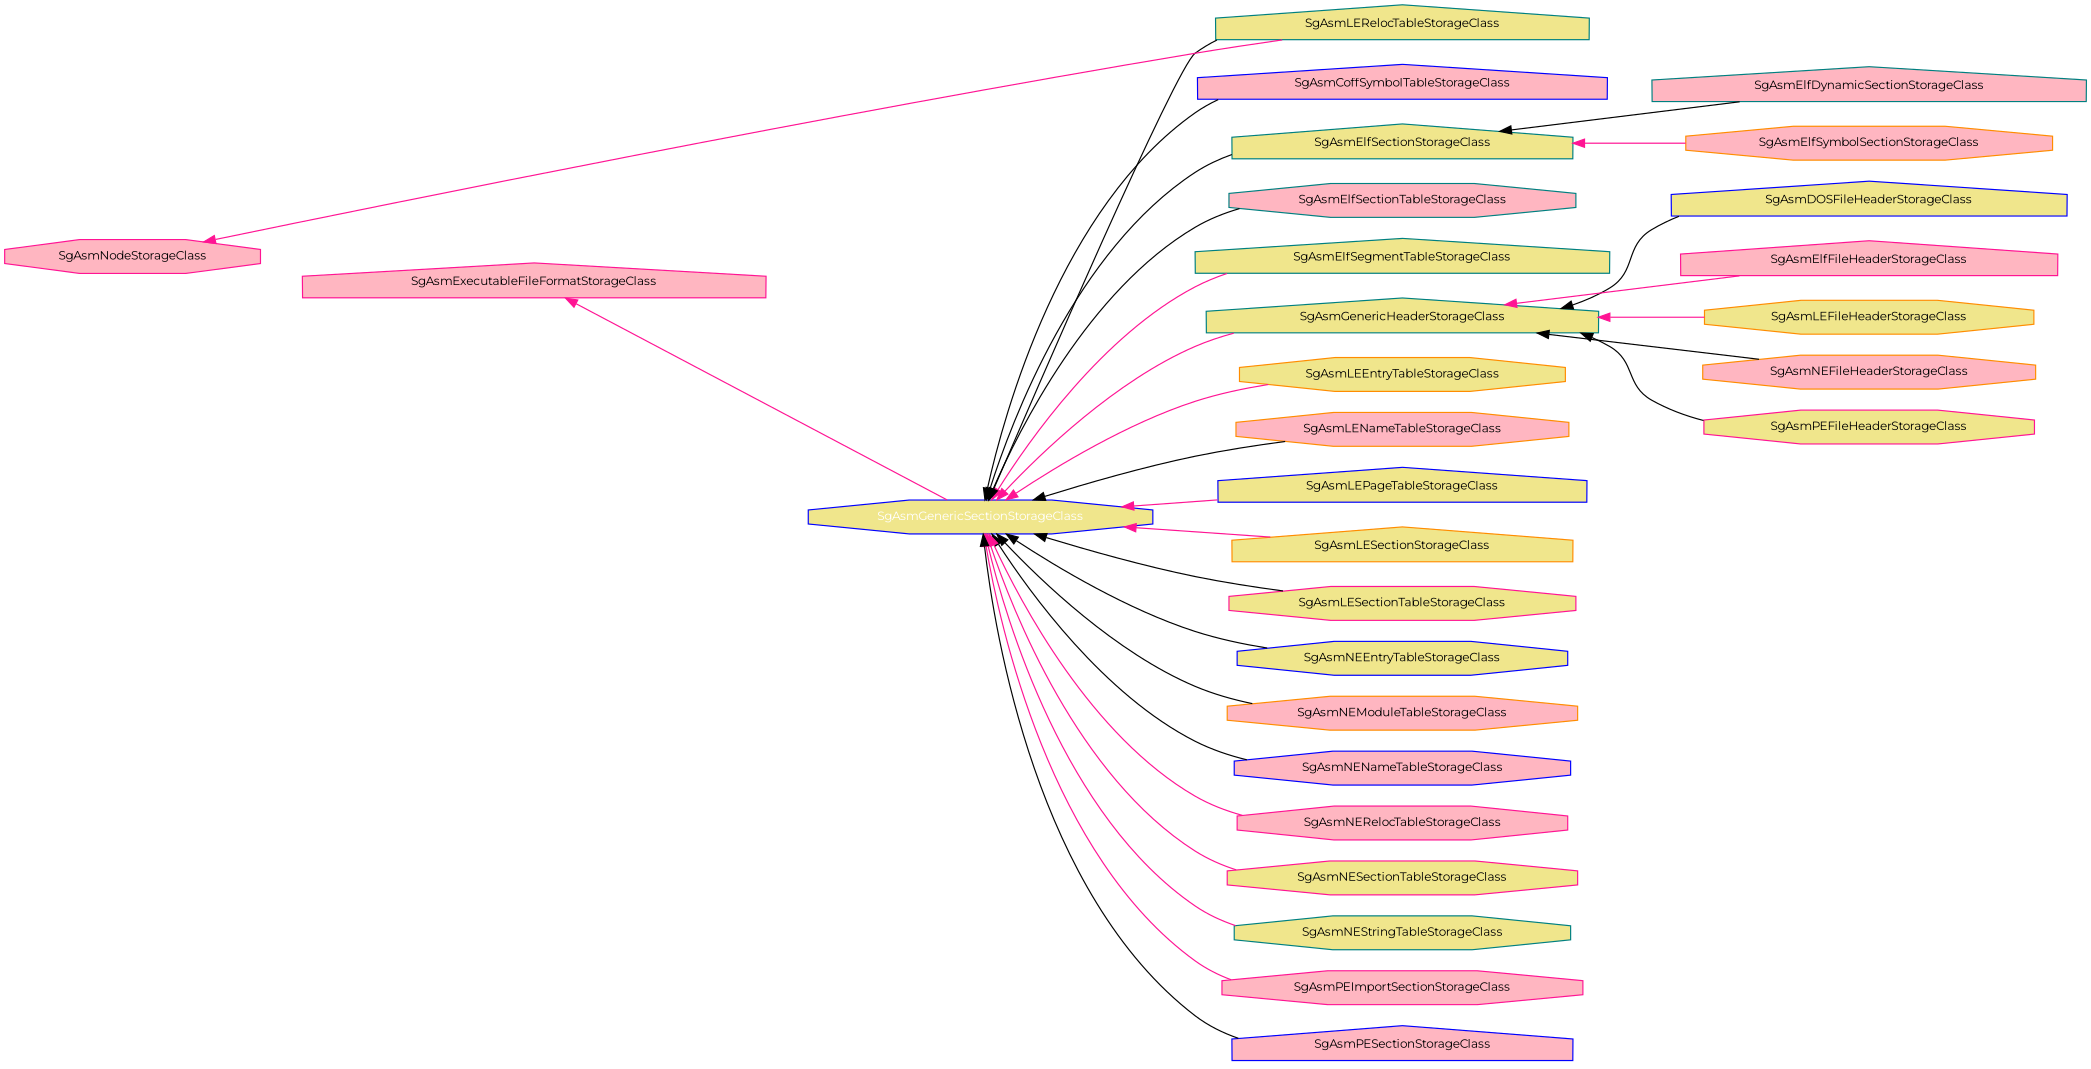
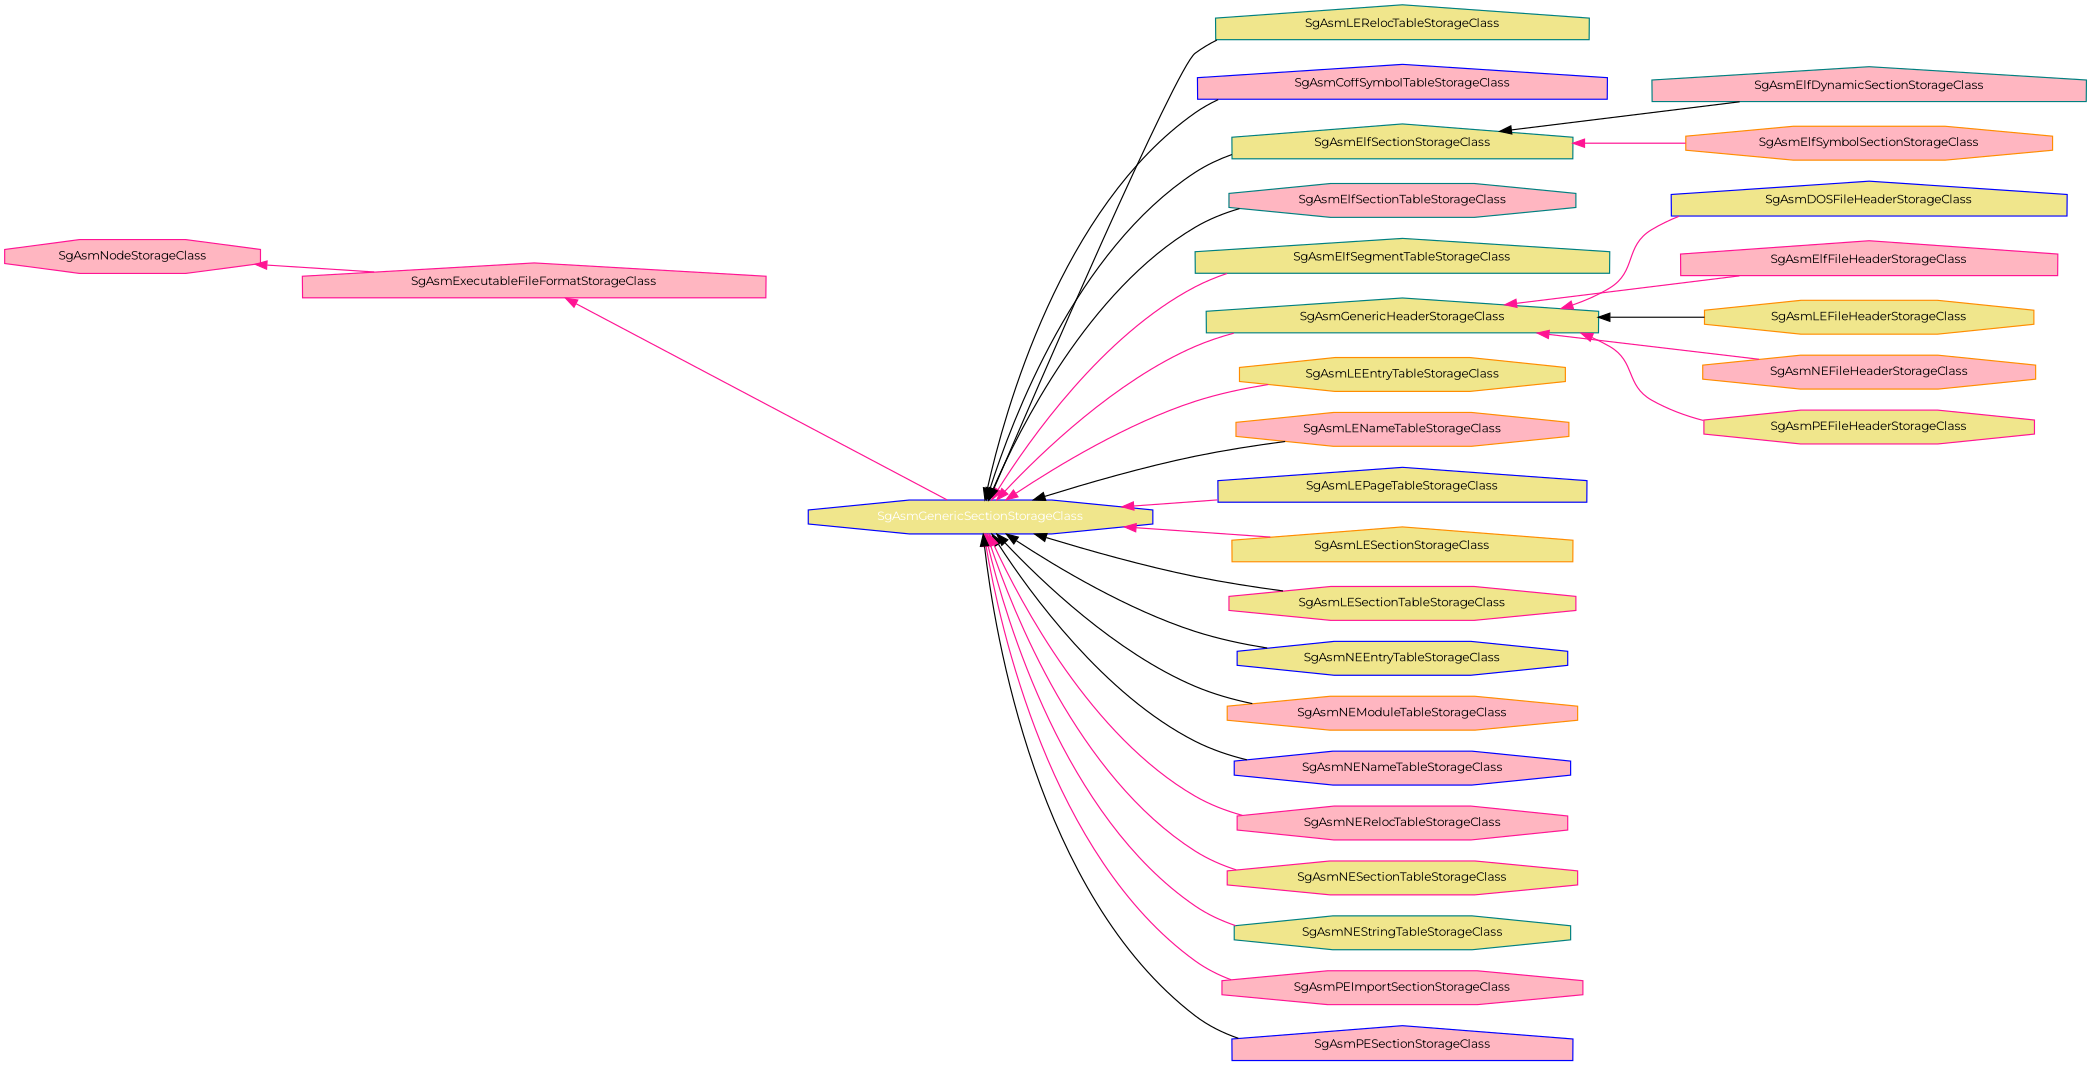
edge "SgAsmLERelocTableStorageClass" -> "SgAsmNodeStorageClass": now "SgAsmExecutableFileFormatStorageClass" -> "SgAsmNodeStorageClass"
edge "SgAsmDOSFileHeaderStorageClass" -> "SgAsmGenericHeaderStorageClass": color black -> deeppink
edge "SgAsmLEFileHeaderStorageClass" -> "SgAsmGenericHeaderStorageClass": color deeppink -> black
edge "SgAsmNEFileHeaderStorageClass" -> "SgAsmGenericHeaderStorageClass": color black -> deeppink
edge "SgAsmPEFileHeaderStorageClass" -> "SgAsmGenericHeaderStorageClass": color black -> deeppink
